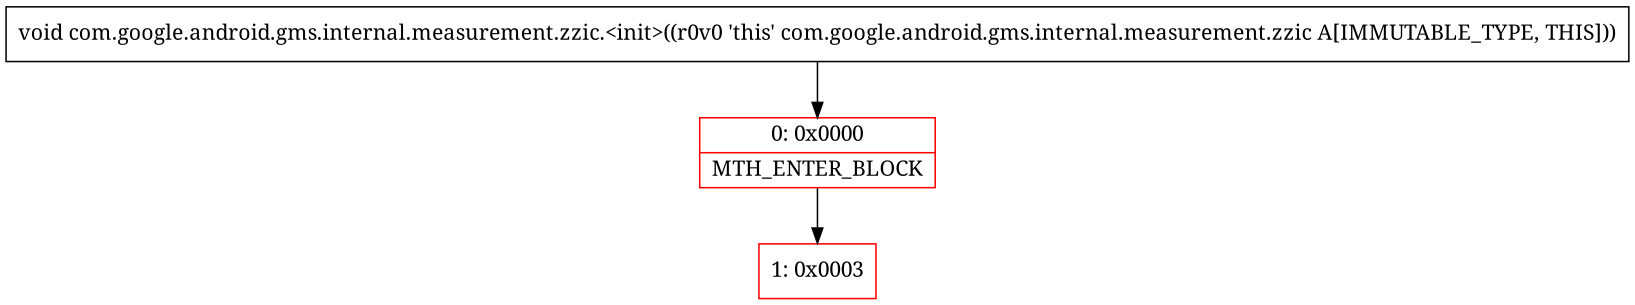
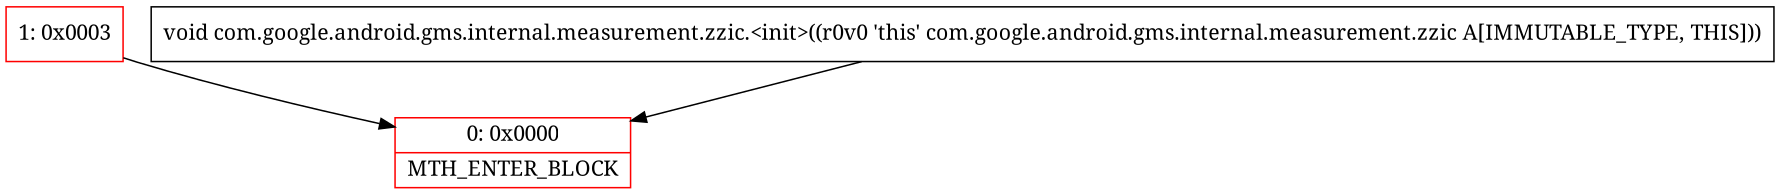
edge "0: 0x0000" -> "1: 0x0003": reversed
